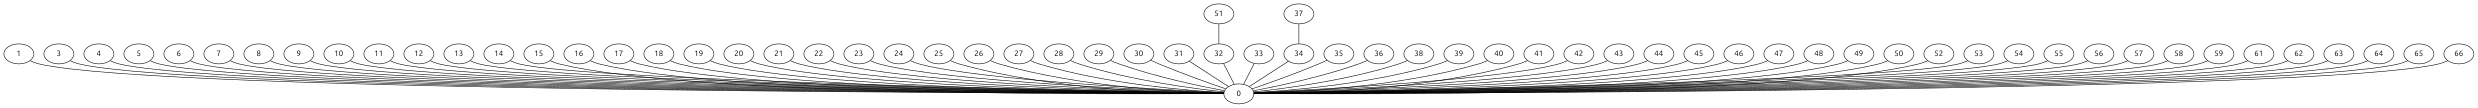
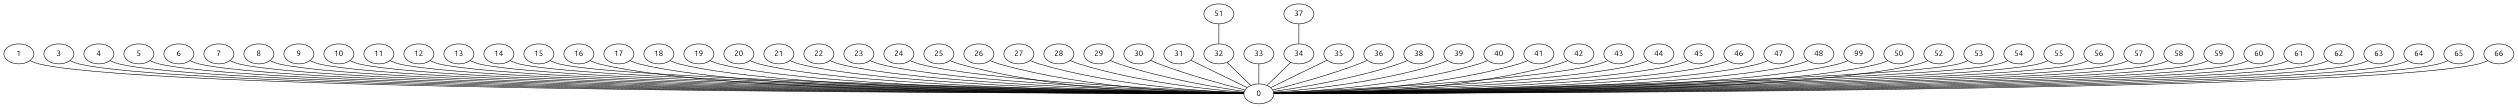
node "49": label "49" -> "99"
node "60": added
